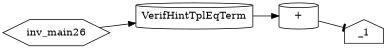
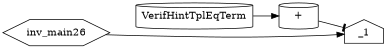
edge "inv_main26" -> "VerifHintTplEqTerm": now "inv_main26" -> "_1"
